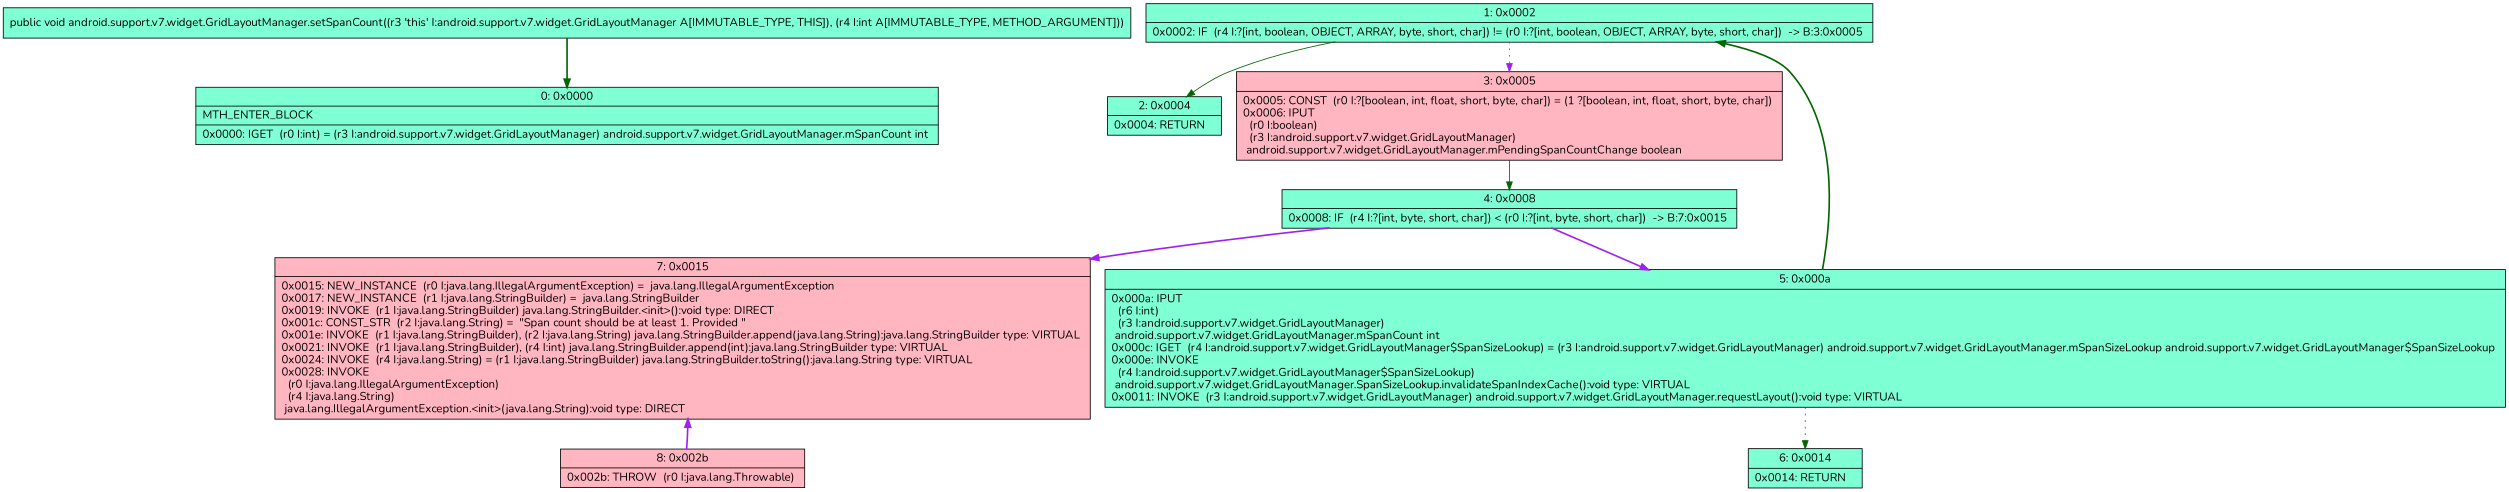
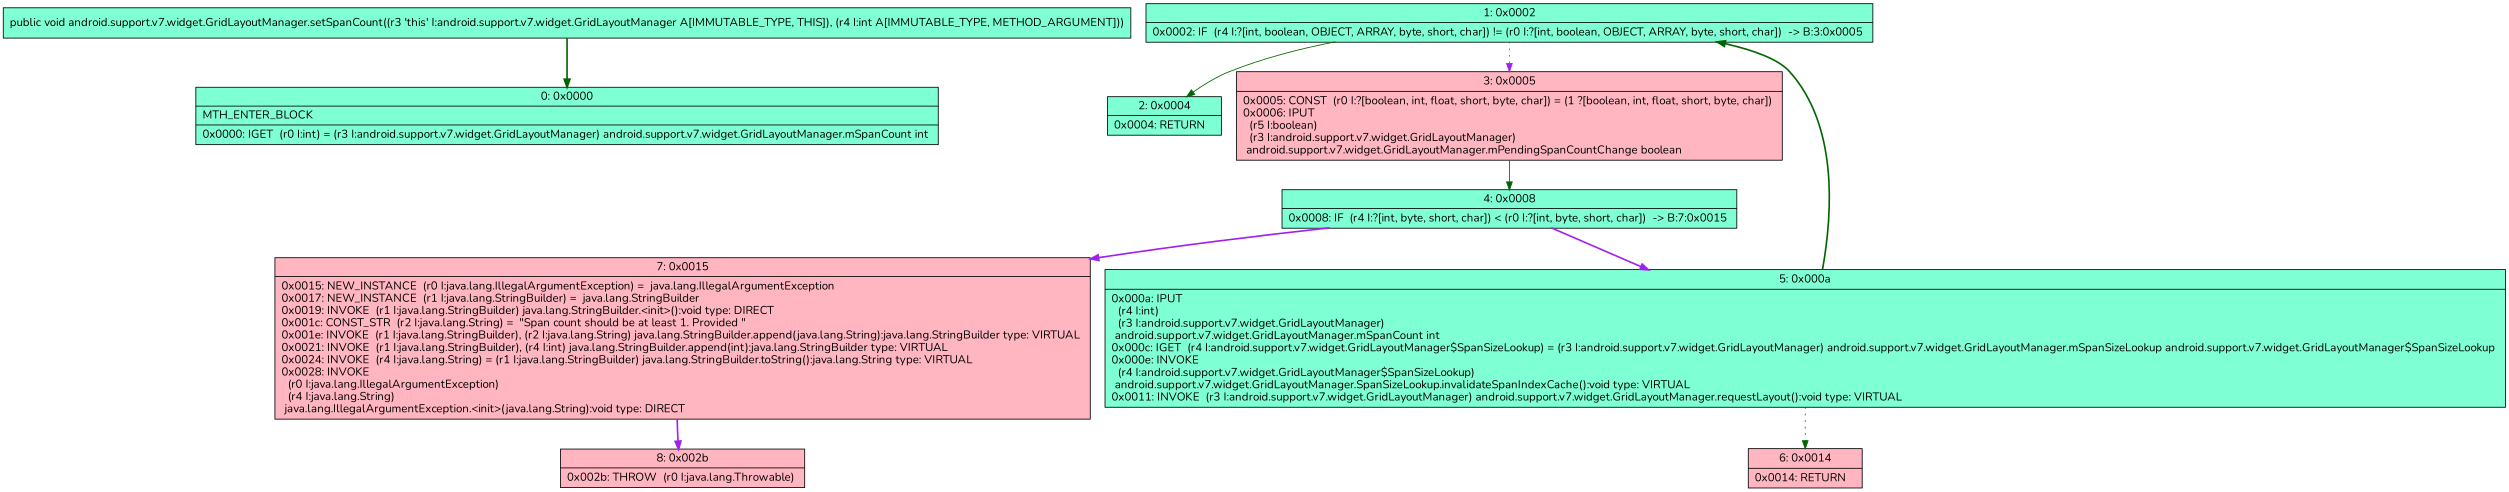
node "3: 0x0005": text "(r0 I:boolean)" -> "(r5 I:boolean)"
node "5: 0x000a": text "(r6 I:int)" -> "(r4 I:int)"
edge "8: 0x002b" -> "7: 0x0015": reversed
node "6: 0x0014": fillcolor aquamarine -> lightpink
